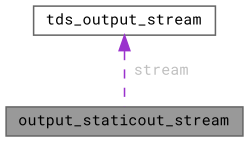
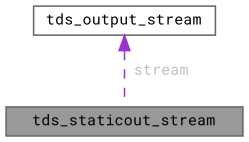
node "output_staticout_stream": label "output_staticout_stream" -> "tds_staticout_stream"
